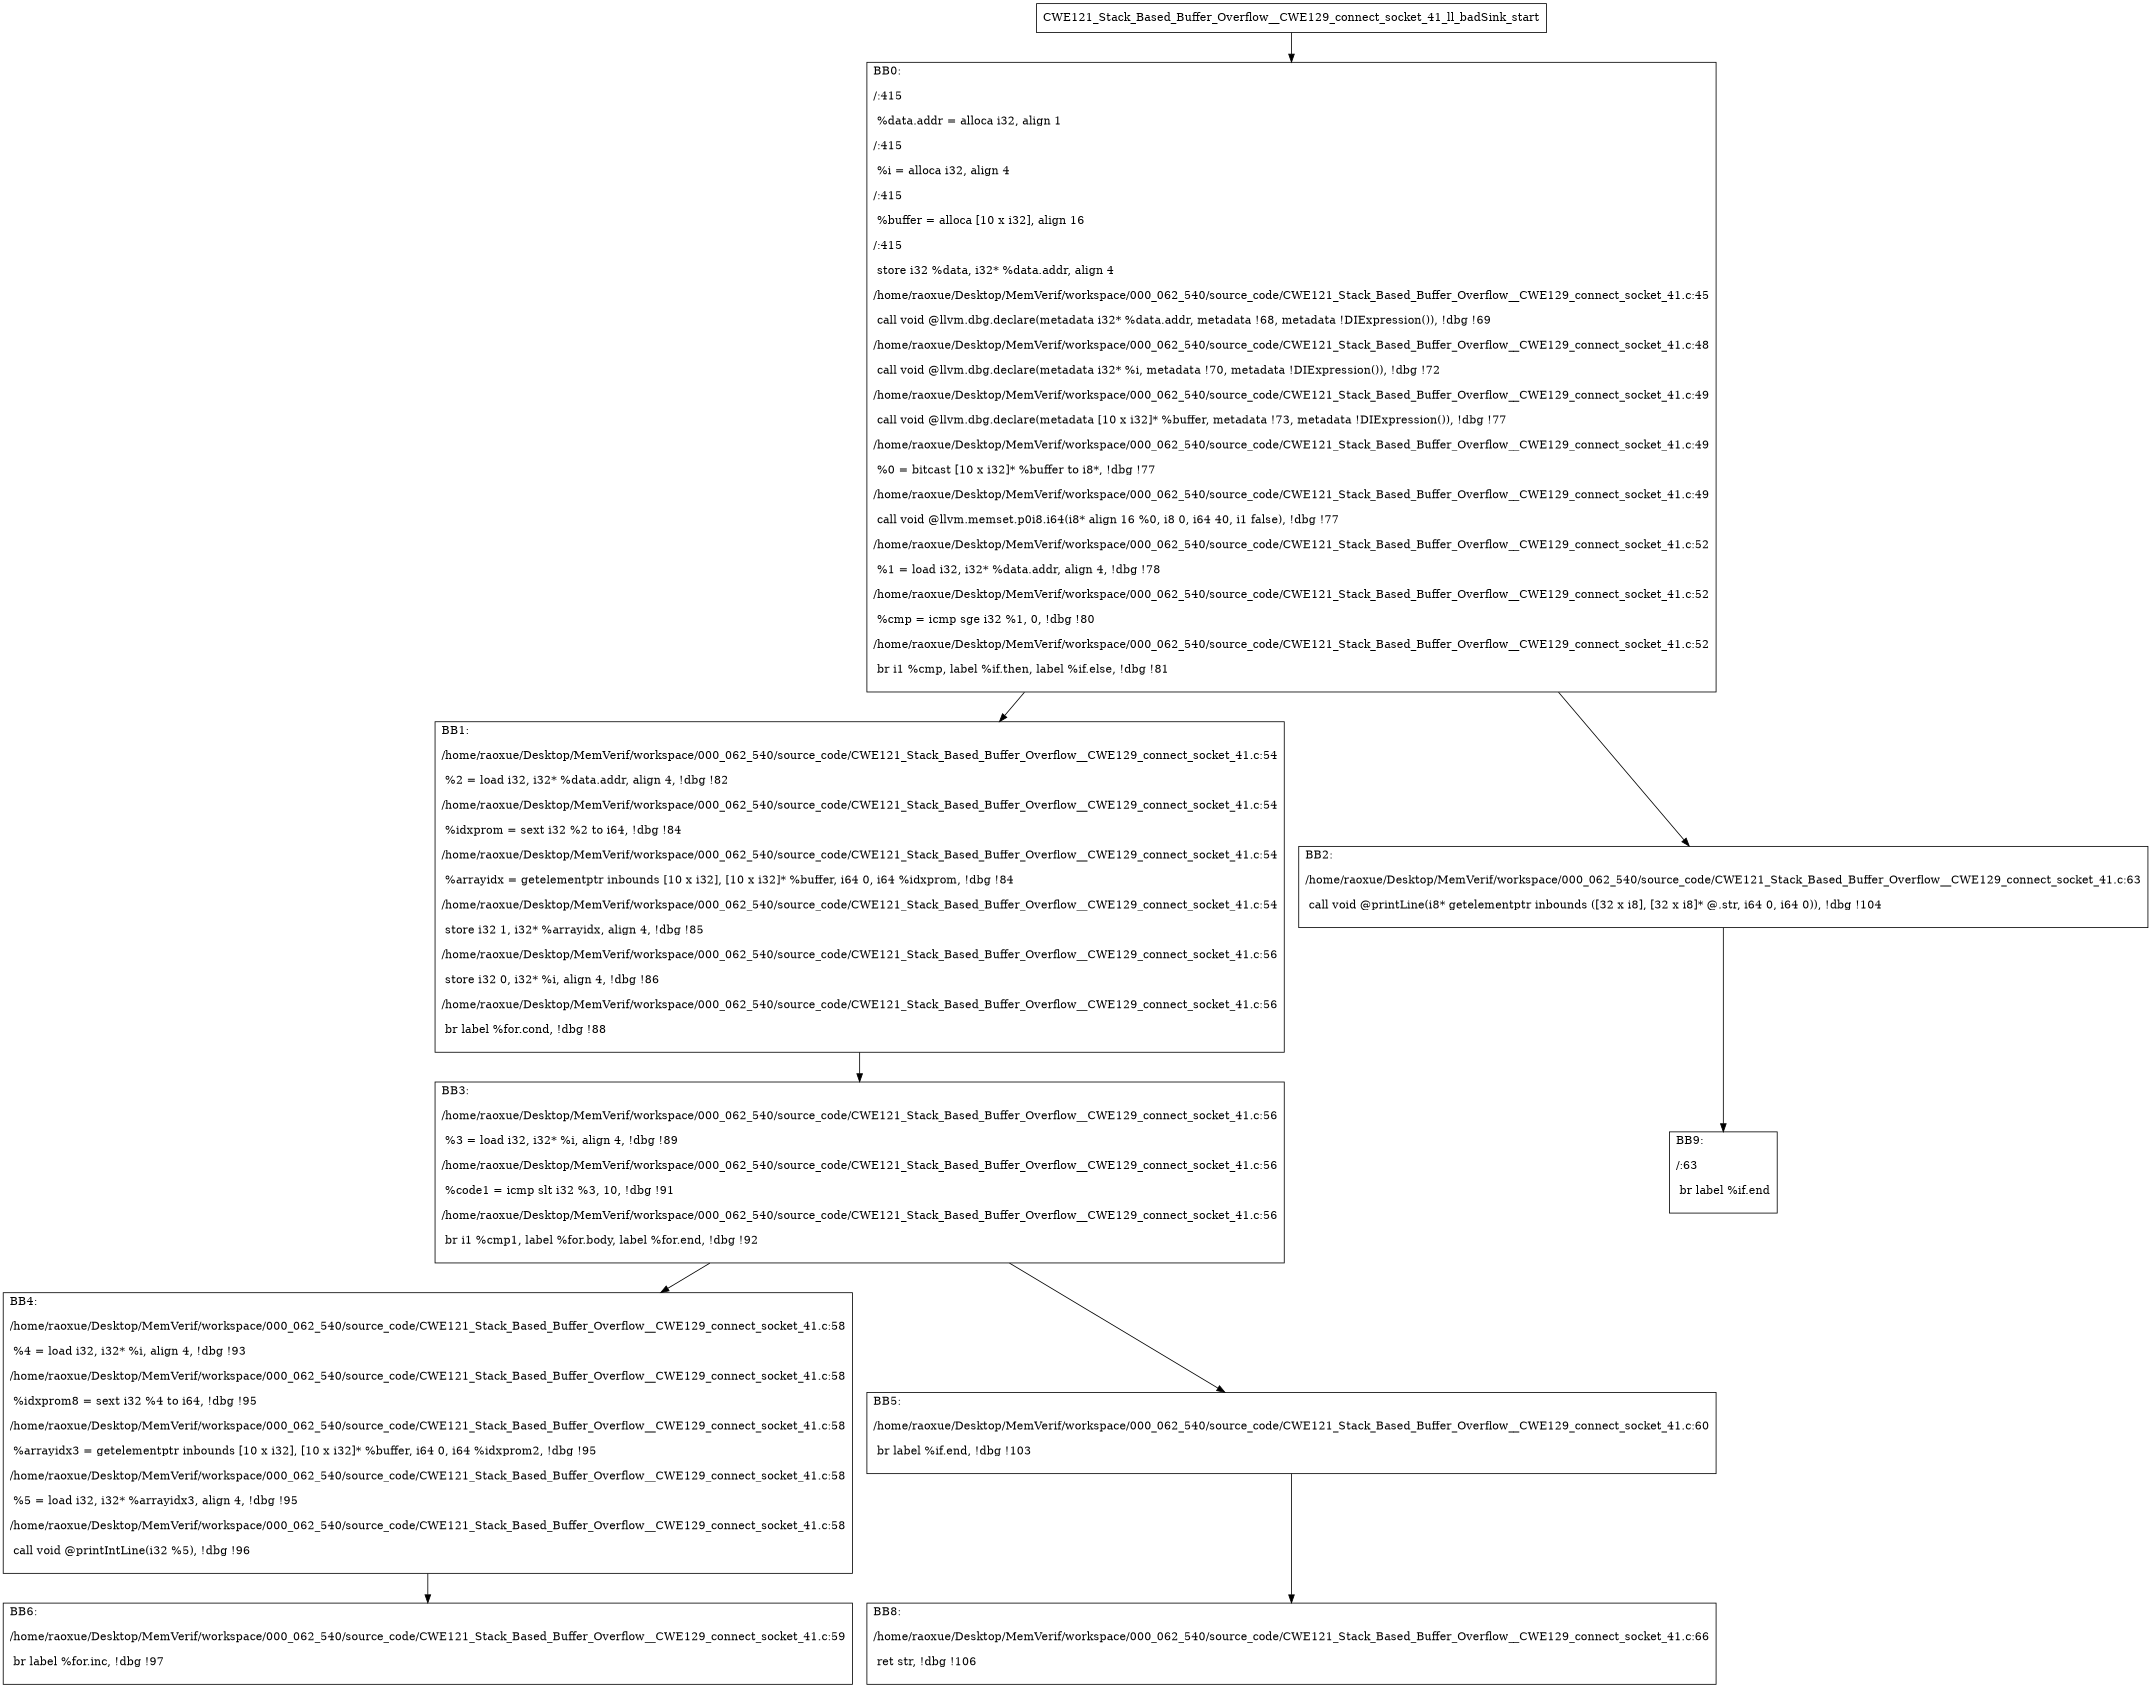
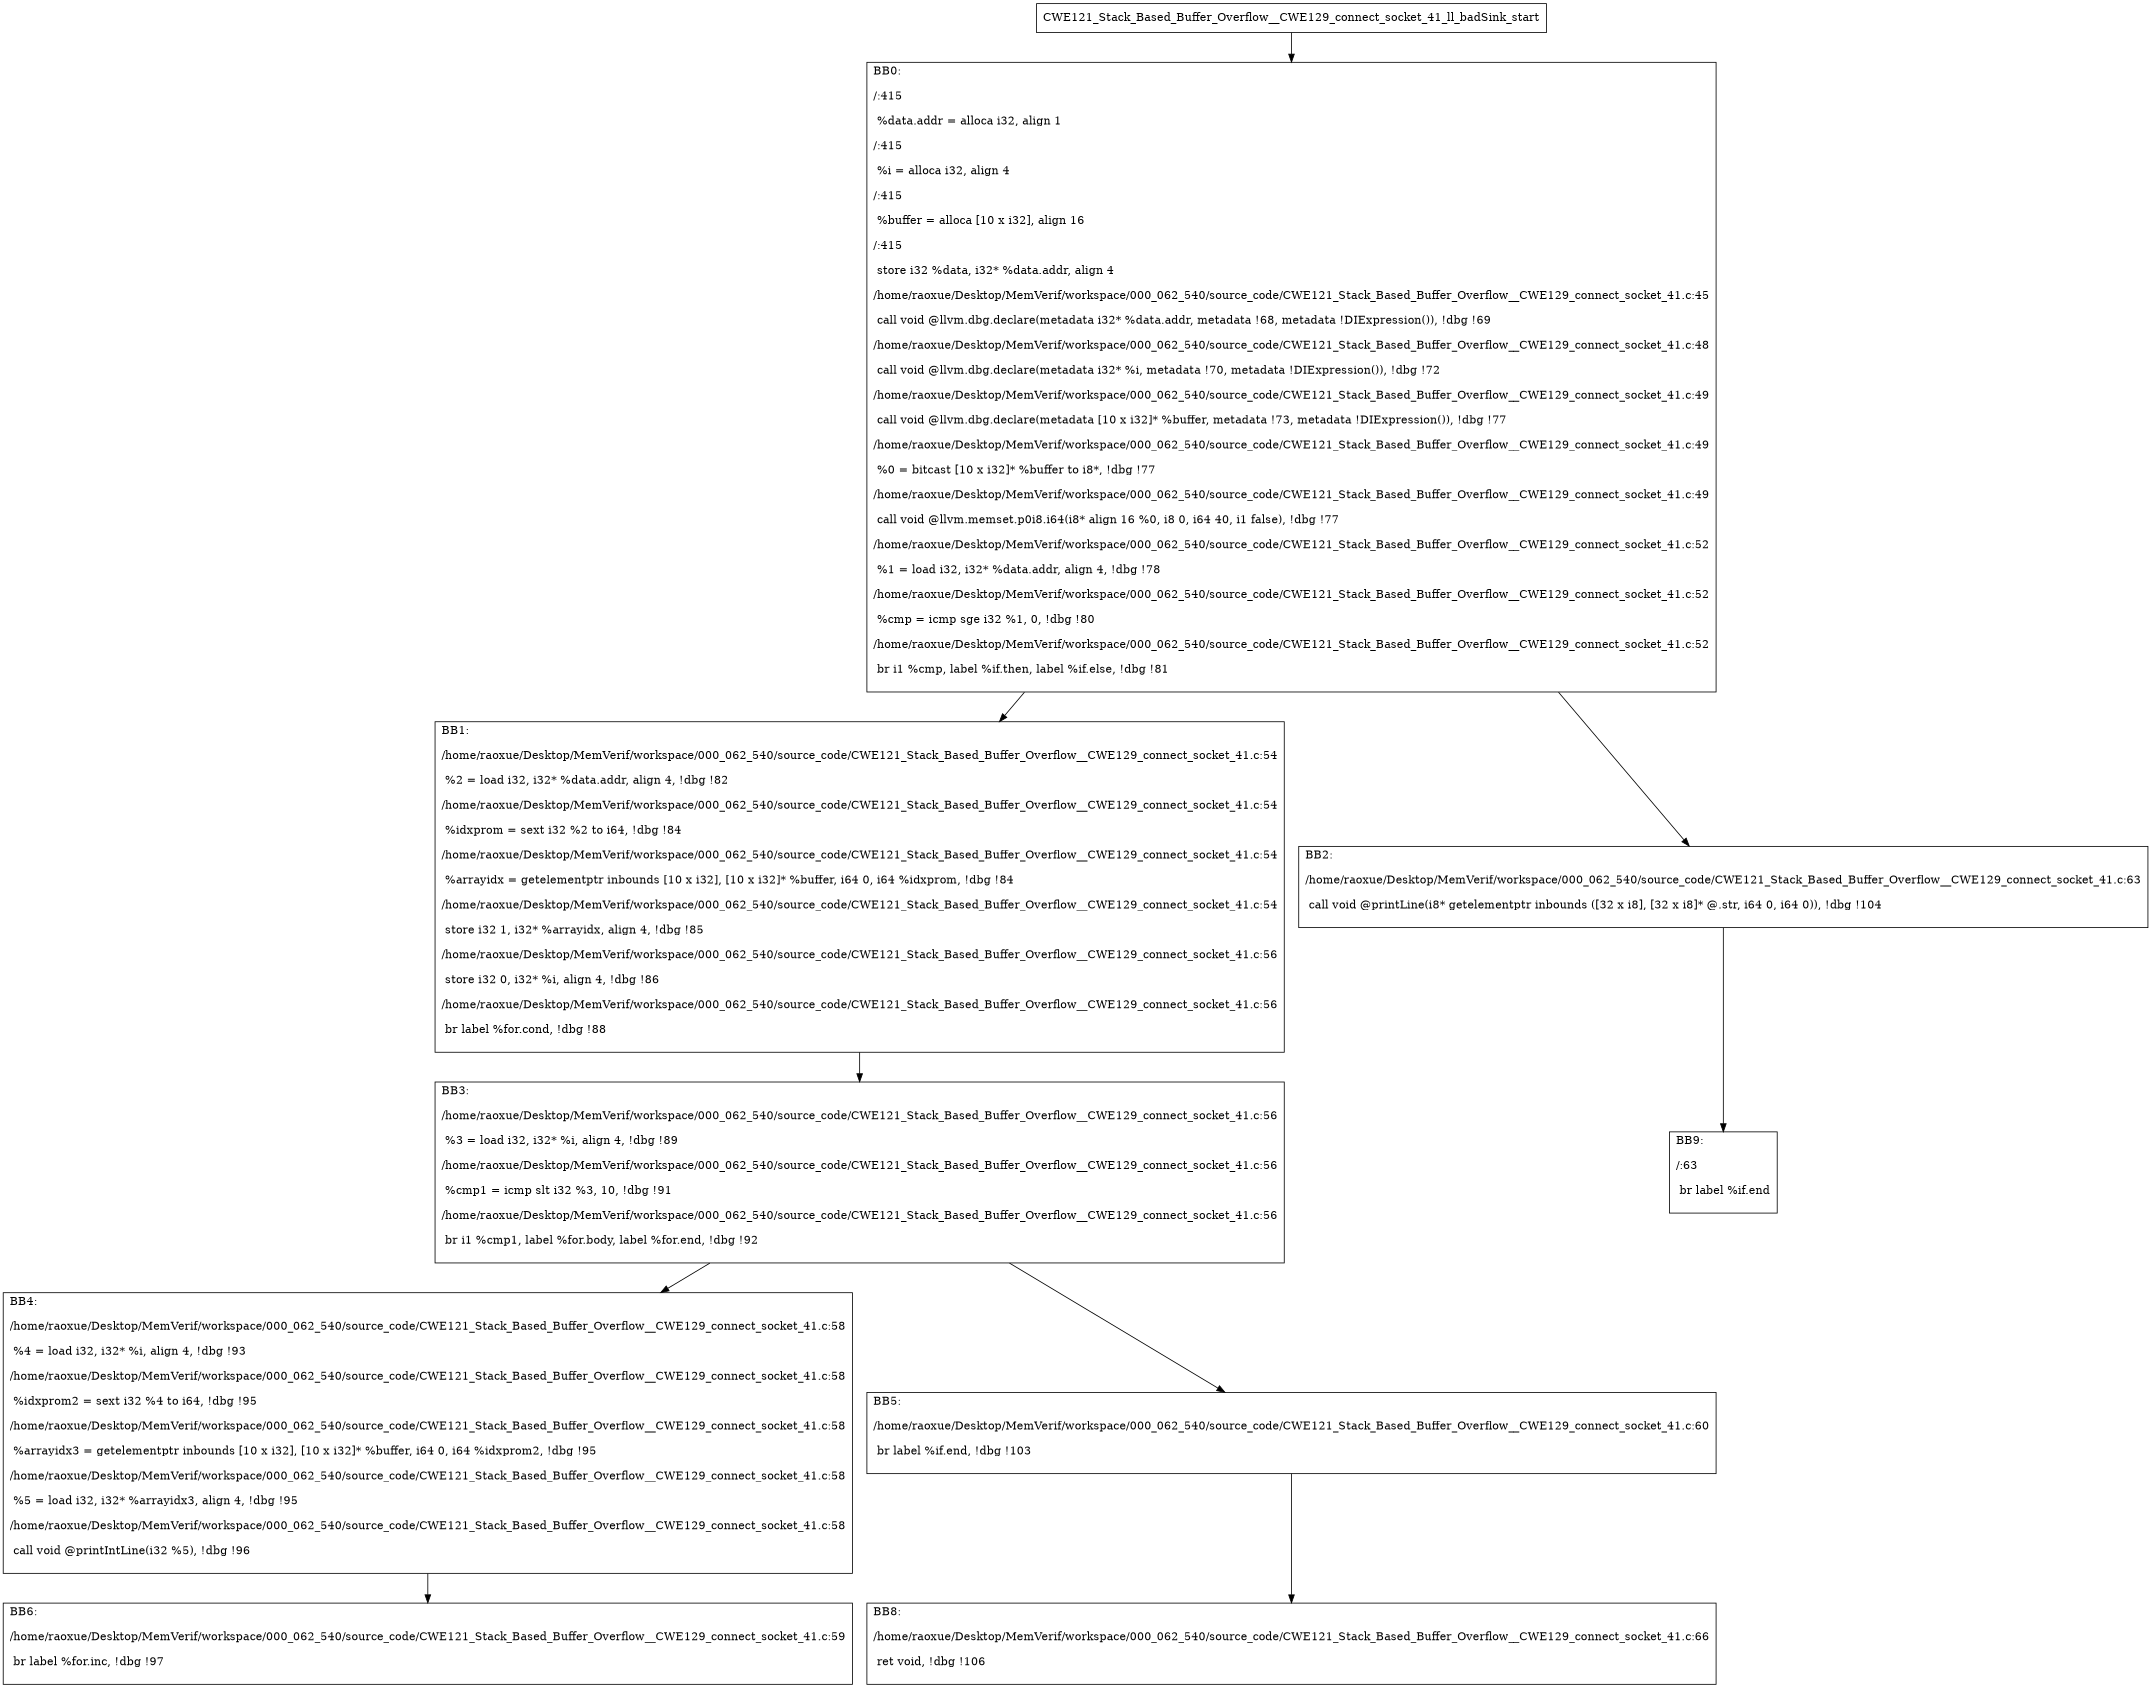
node "BB3:": text "%code1 = icmp slt i32 %3, 10, !dbg !91" -> "%cmp1 = icmp slt i32 %3, 10, !dbg !91"
node "BB4:": text "%idxprom8 = sext i32 %4 to i64, !dbg !95" -> "%idxprom2 = sext i32 %4 to i64, !dbg !95"
node "BB8:": text "ret str, !dbg !106" -> "ret void, !dbg !106"
